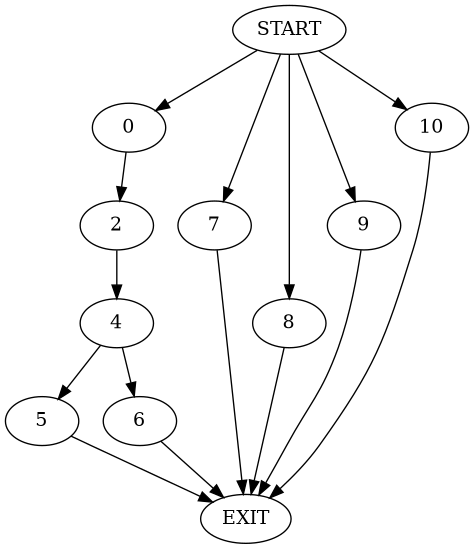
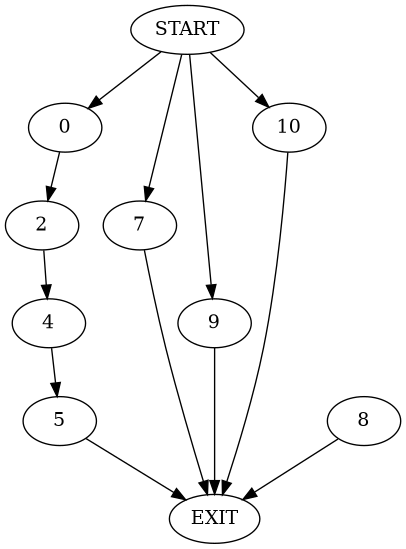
edge "START" -> "8": removed
node "6": removed
